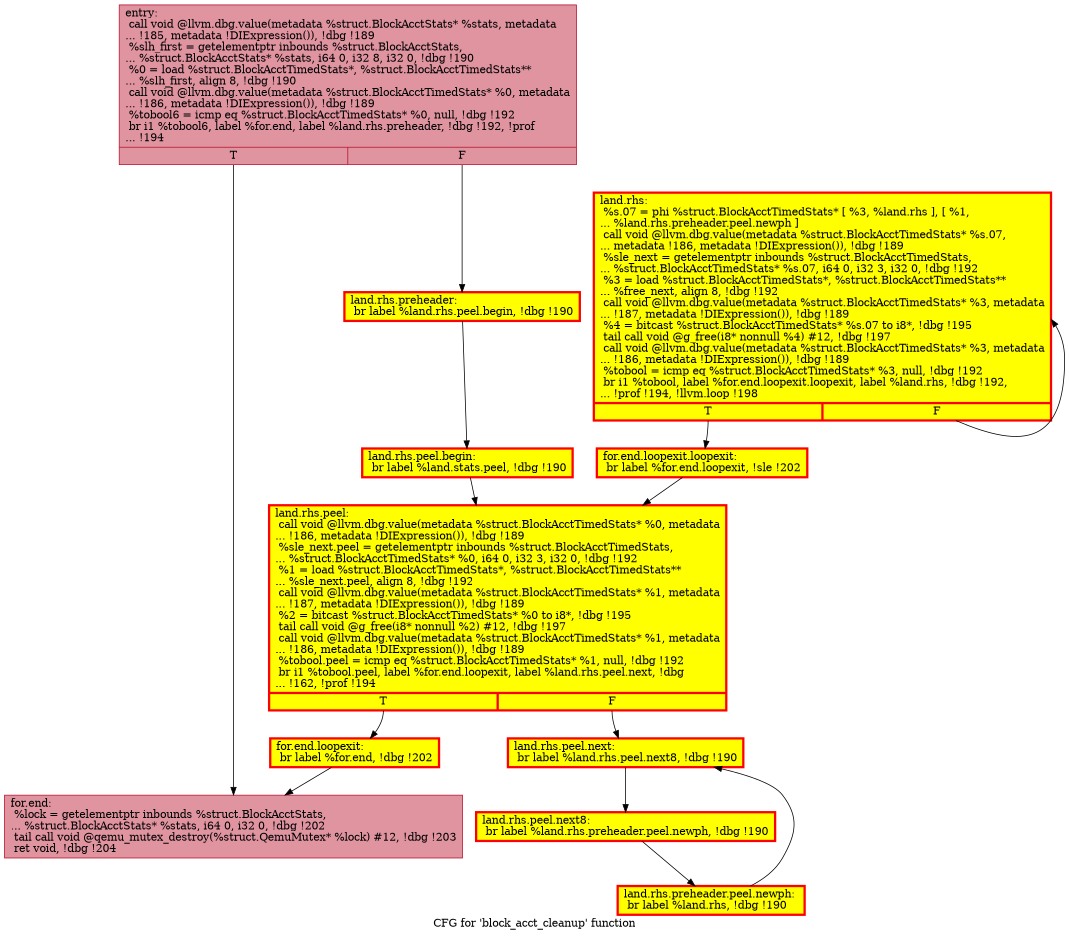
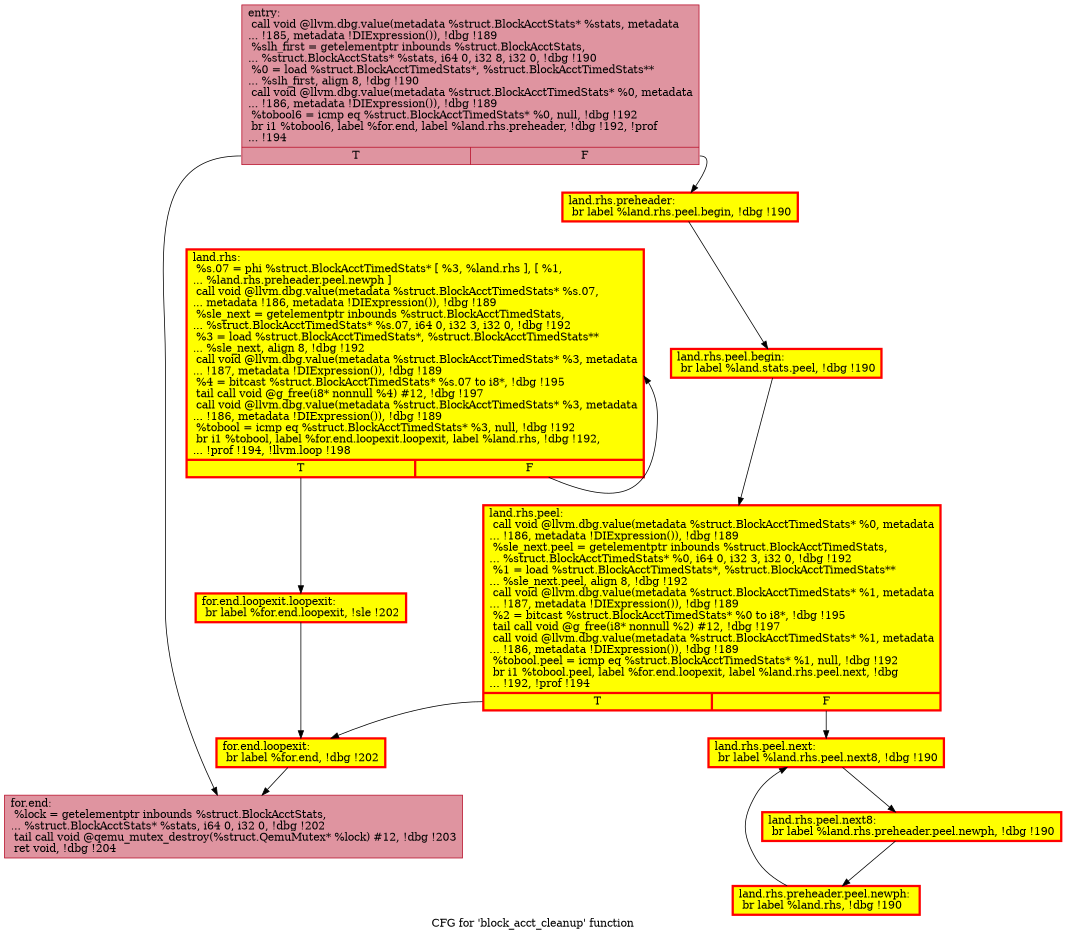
node "land.rhs:": text "... %free_next, align 8, !dbg !192" -> "... %sle_next, align 8, !dbg !192"
edge "for.end.loopexit.loopexit:" -> "land.rhs.peel:": now "for.end.loopexit.loopexit:" -> "for.end.loopexit:"
node "land.rhs.peel:": text "... !162, !prof !194" -> "... !192, !prof !194"
